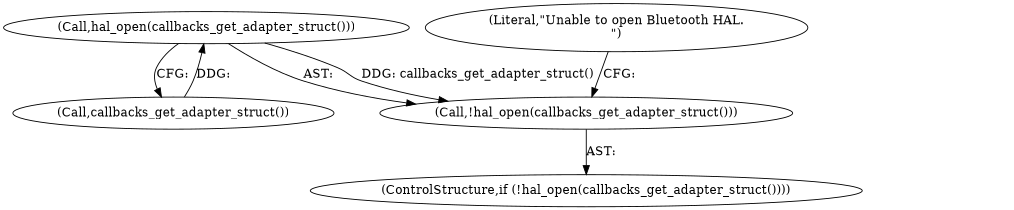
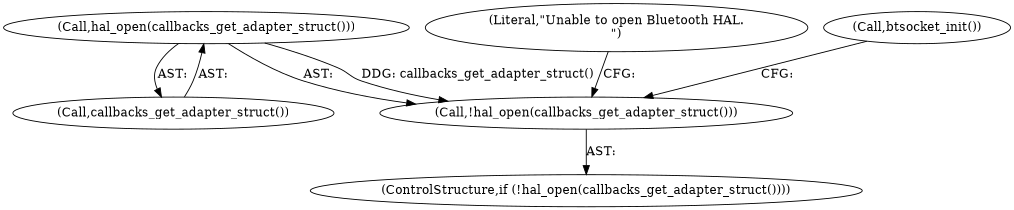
node "(Call,btsocket_init())": added
edge "(Call,hal_open(callbacks_get_adapter_struct()))" -> "(Call,callbacks_get_adapter_struct())": label "CFG: " -> "AST: "
edge "(Call,callbacks_get_adapter_struct())" -> "(Call,hal_open(callbacks_get_adapter_struct()))": label "DDG: " -> "AST: "
